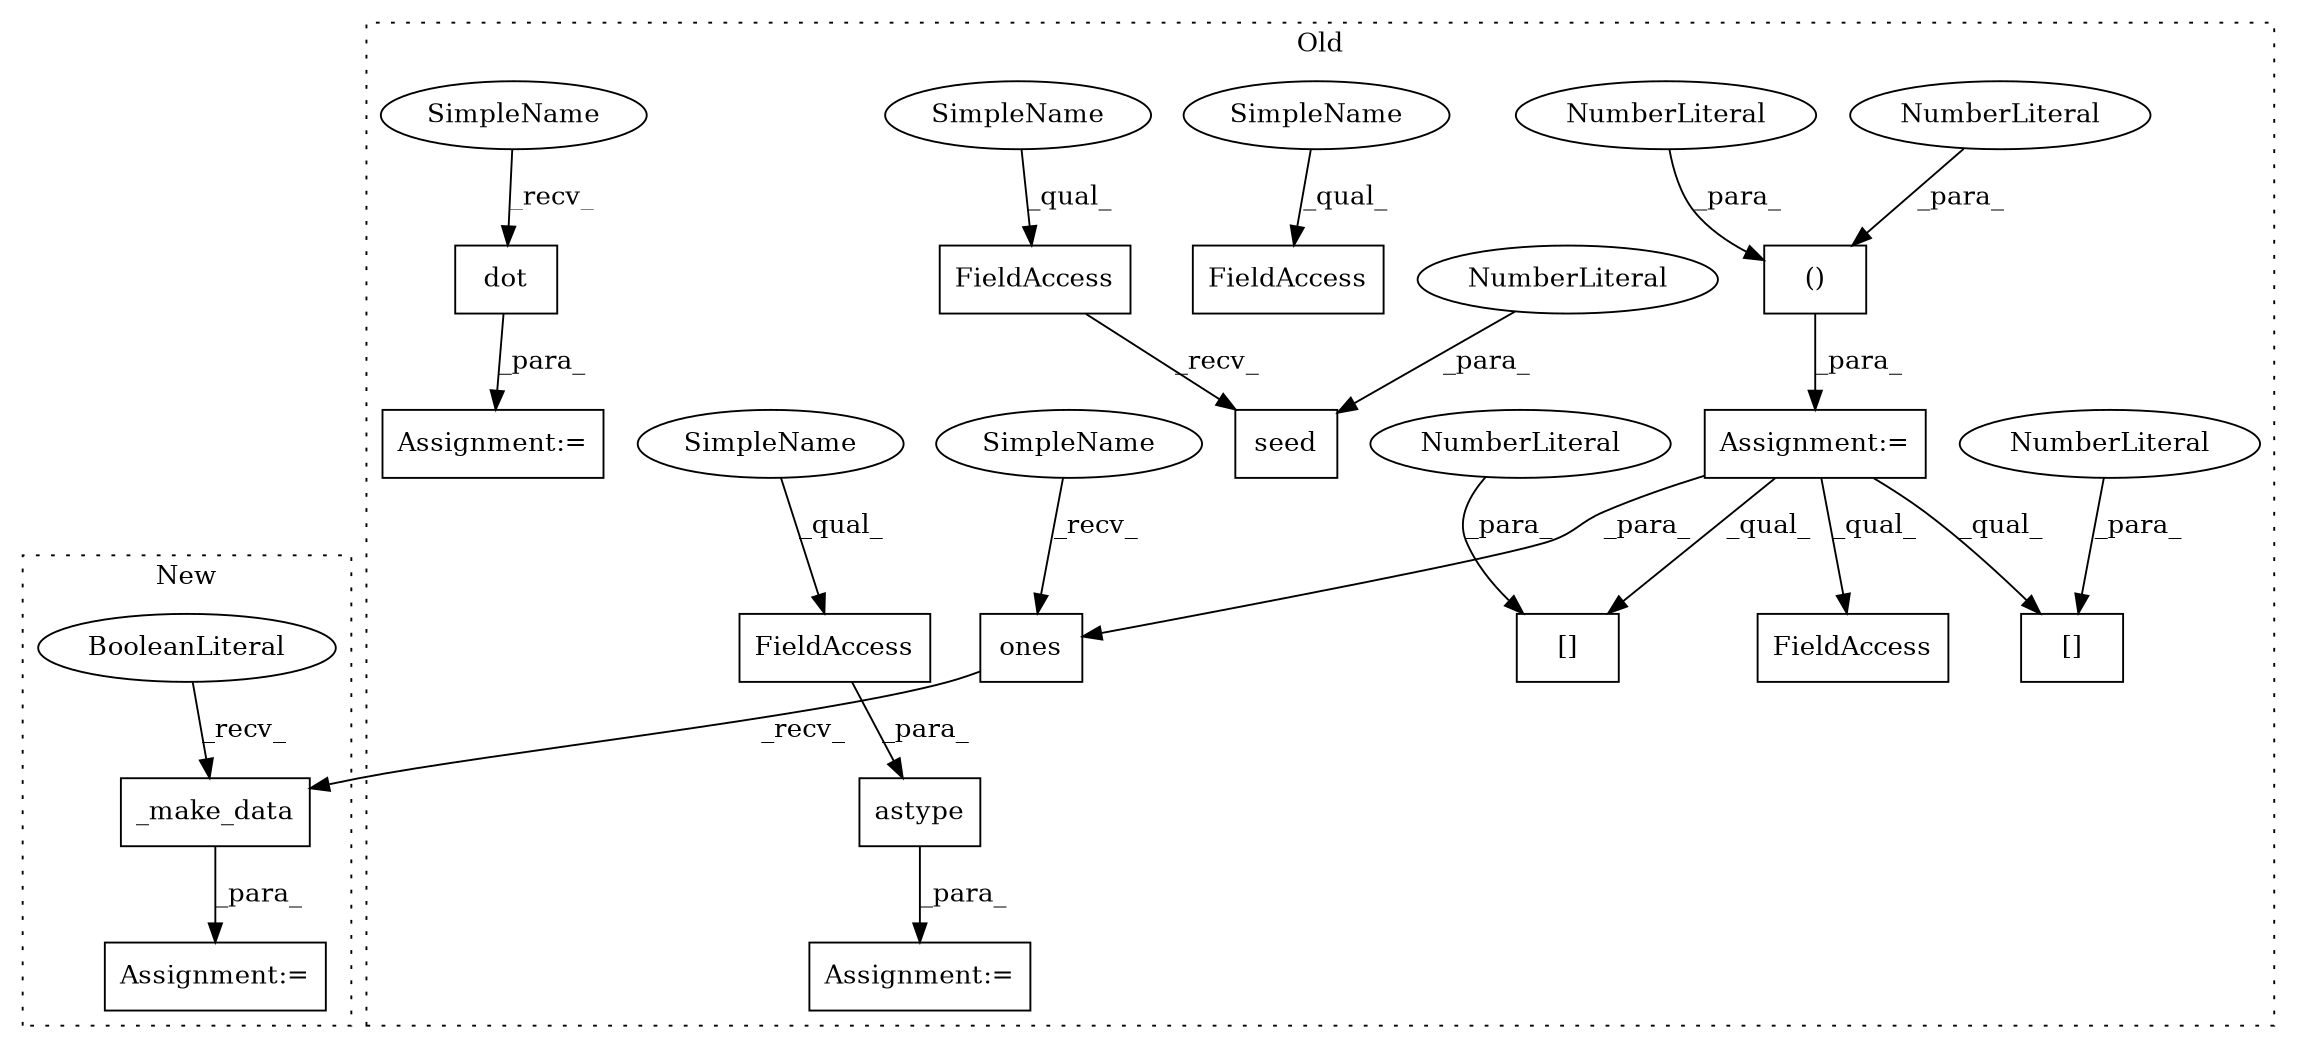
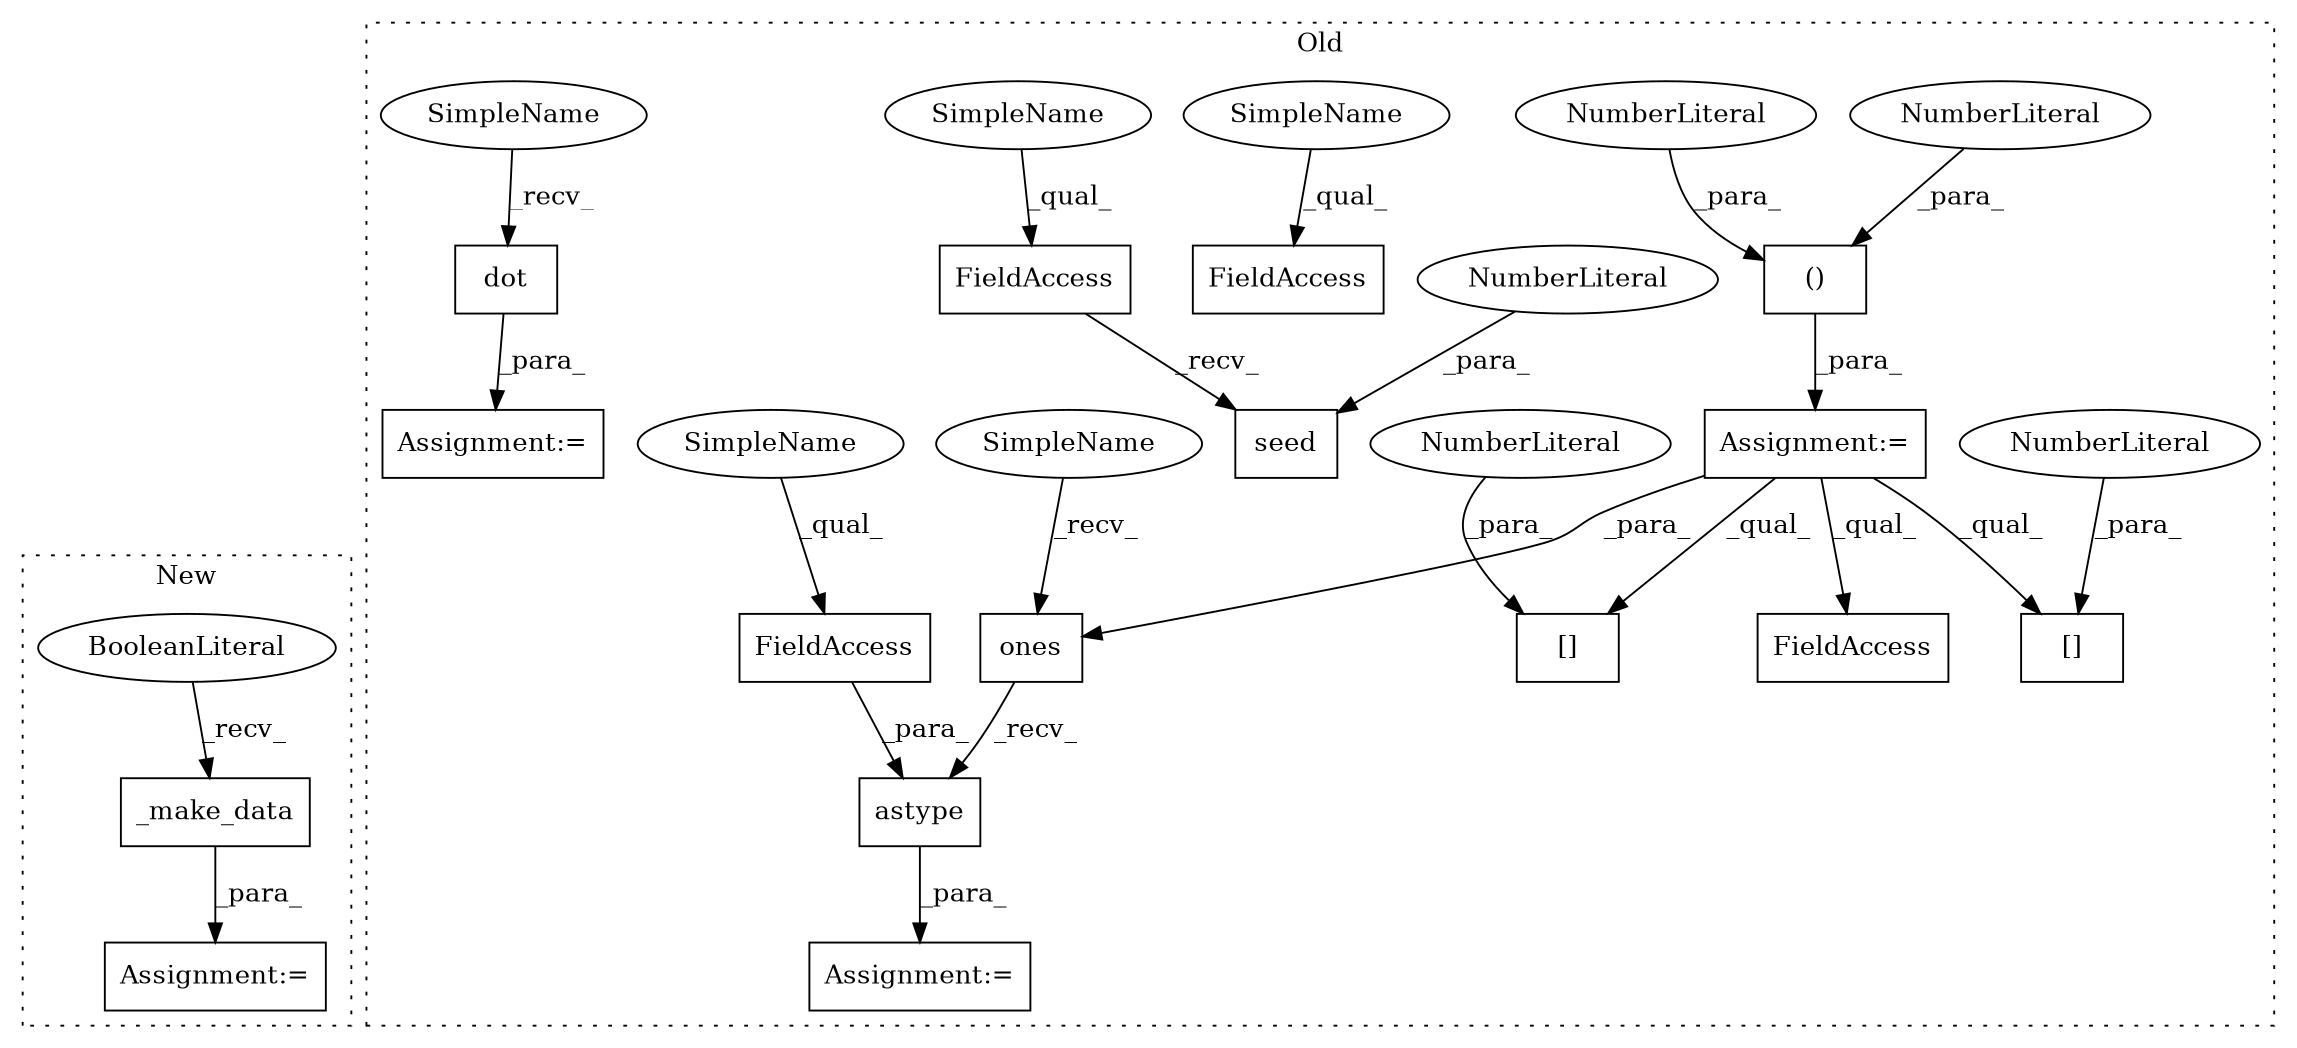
edge "ones" -> "_make_data": now "ones" -> "astype"
